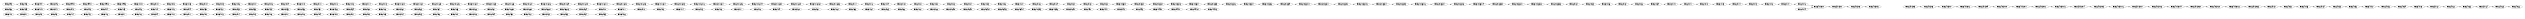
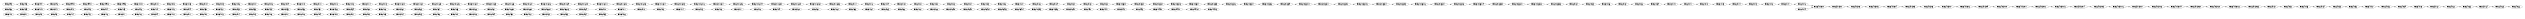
node "test284_150_4": added
